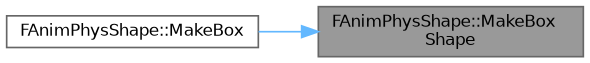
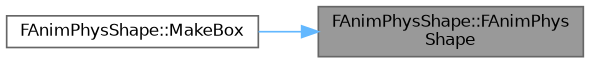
node "FAnimPhysShape::MakeBox Shape": label "FAnimPhysShape::MakeBox Shape" -> "FAnimPhysShape::FAnimPhys Shape"
